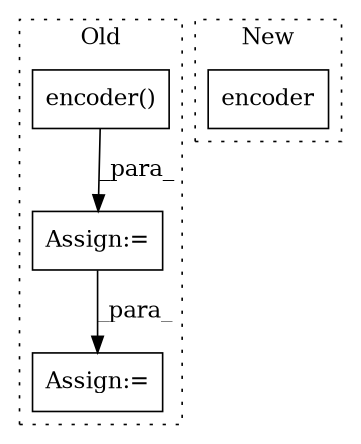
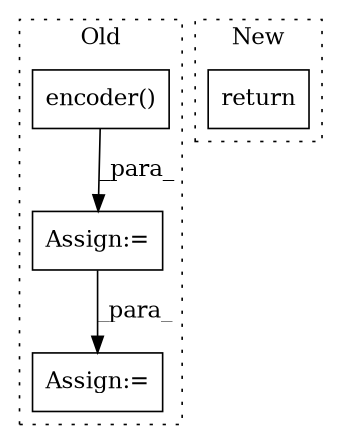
node "encoder": label "encoder" -> "return"
